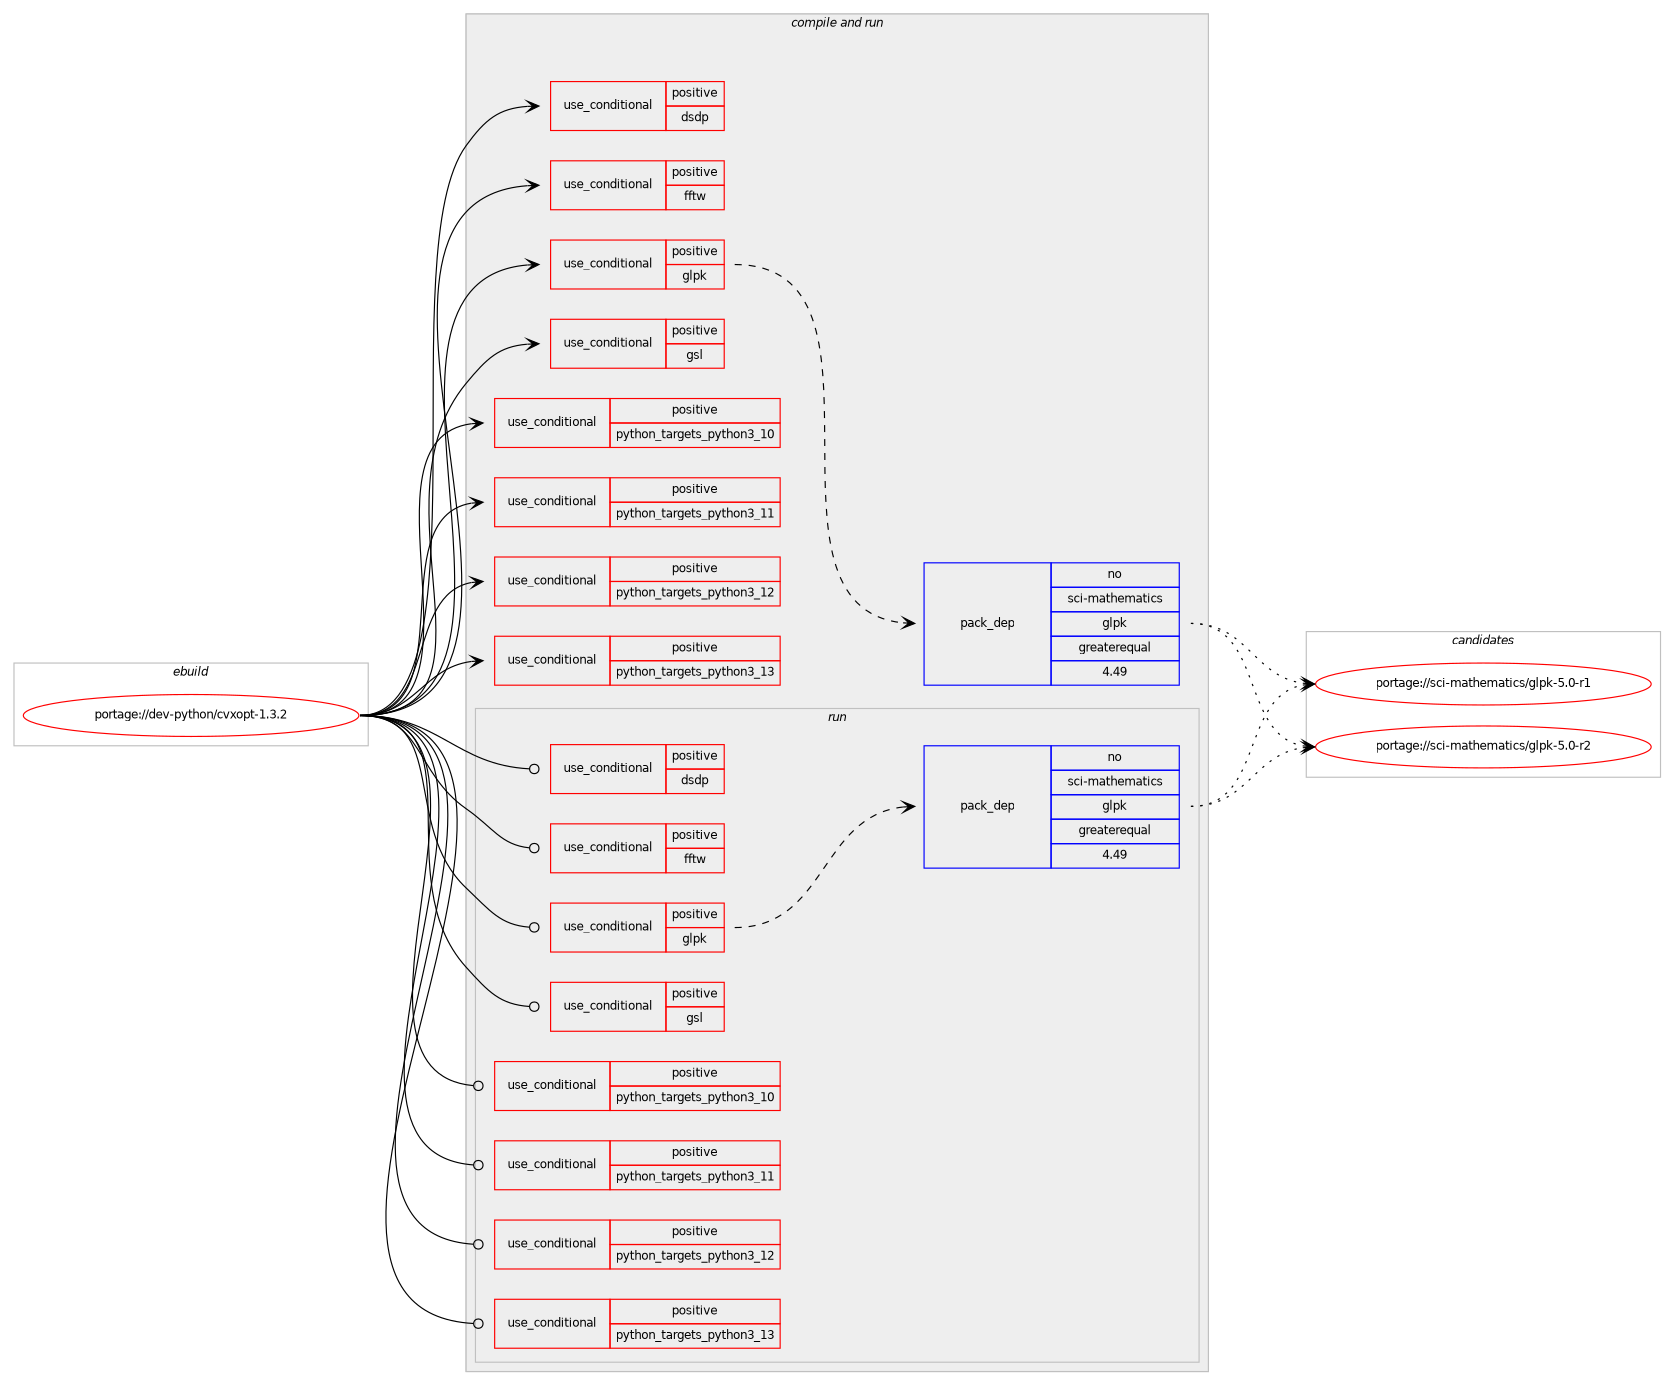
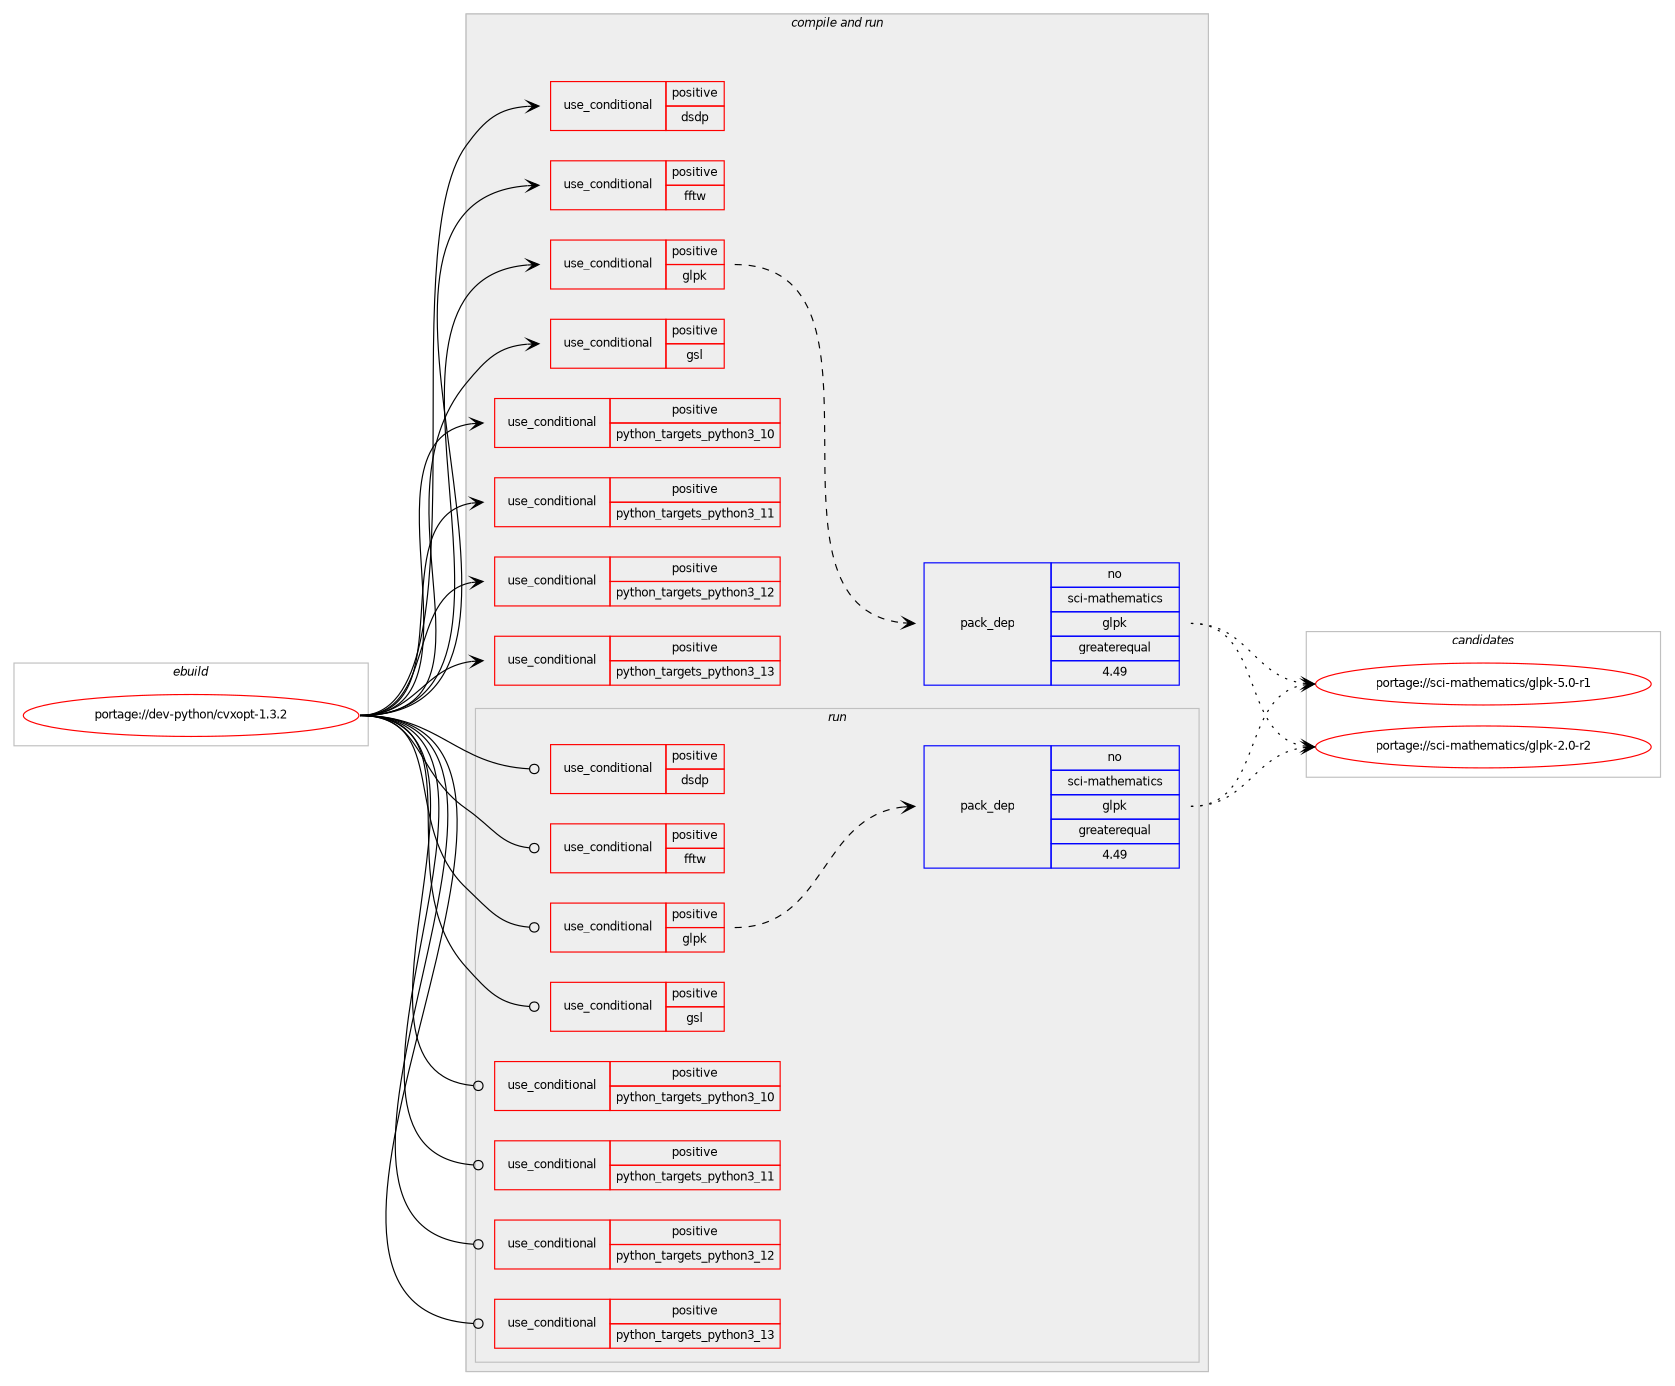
node "portage://sci-mathematics/glpk-5.0-r2": label "portage://sci-mathematics/glpk-5.0-r2" -> "portage://sci-mathematics/glpk-2.0-r2"
